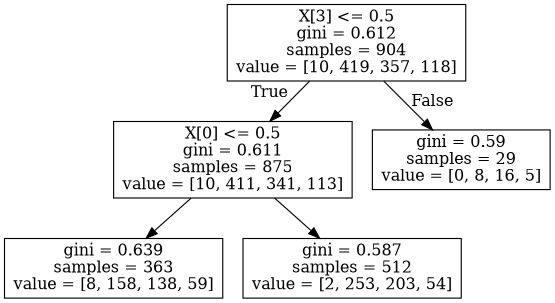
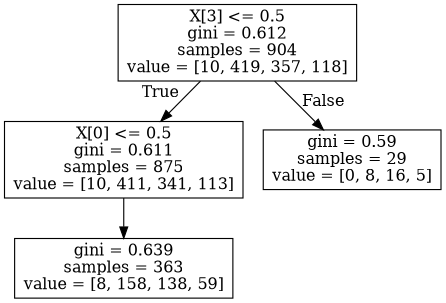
node "gini = 0.587 samples = 512 value = [2, 253, 203, 54]": removed
